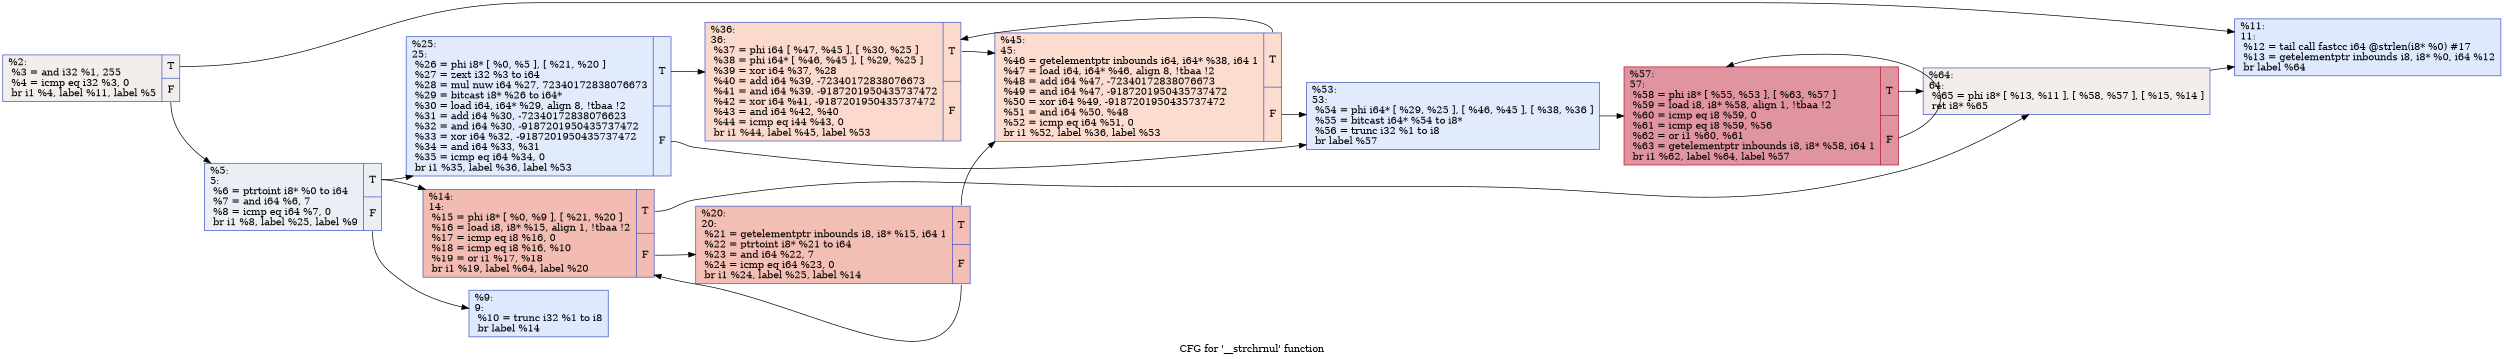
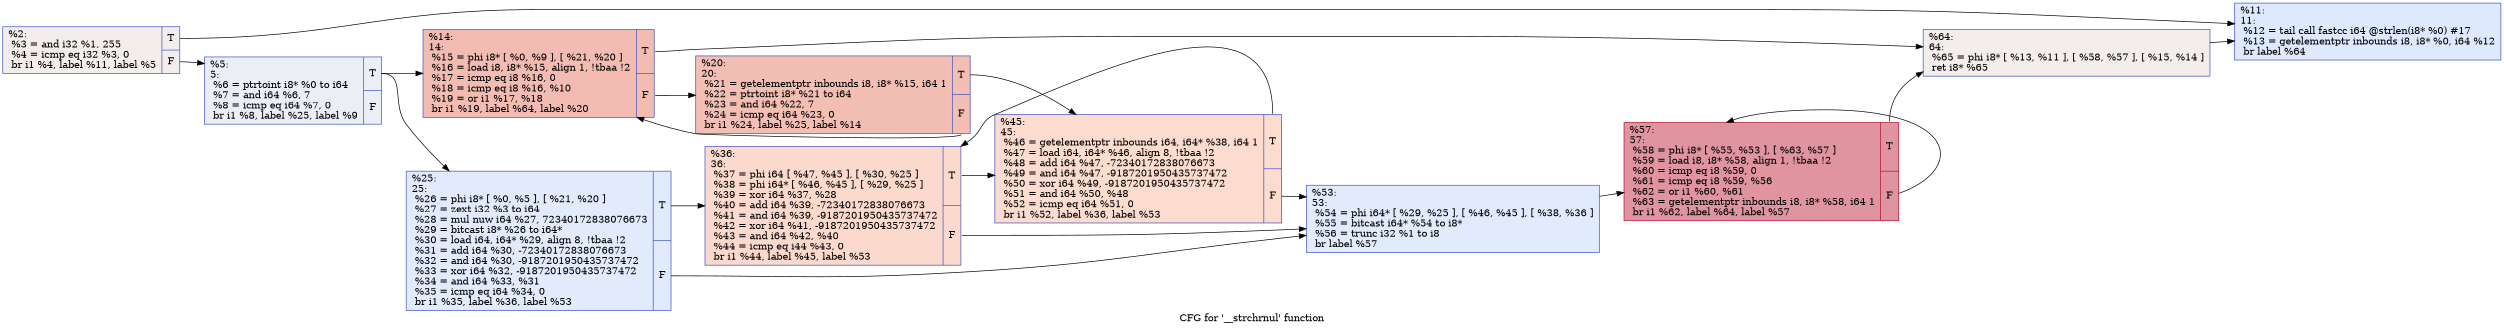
node "%25:": text "%31 = add i64 %30, -72340172838076623" -> "%31 = add i64 %30, -72340172838076673"
edge "%36:" -> "%53:": added
node "%9:": removed
